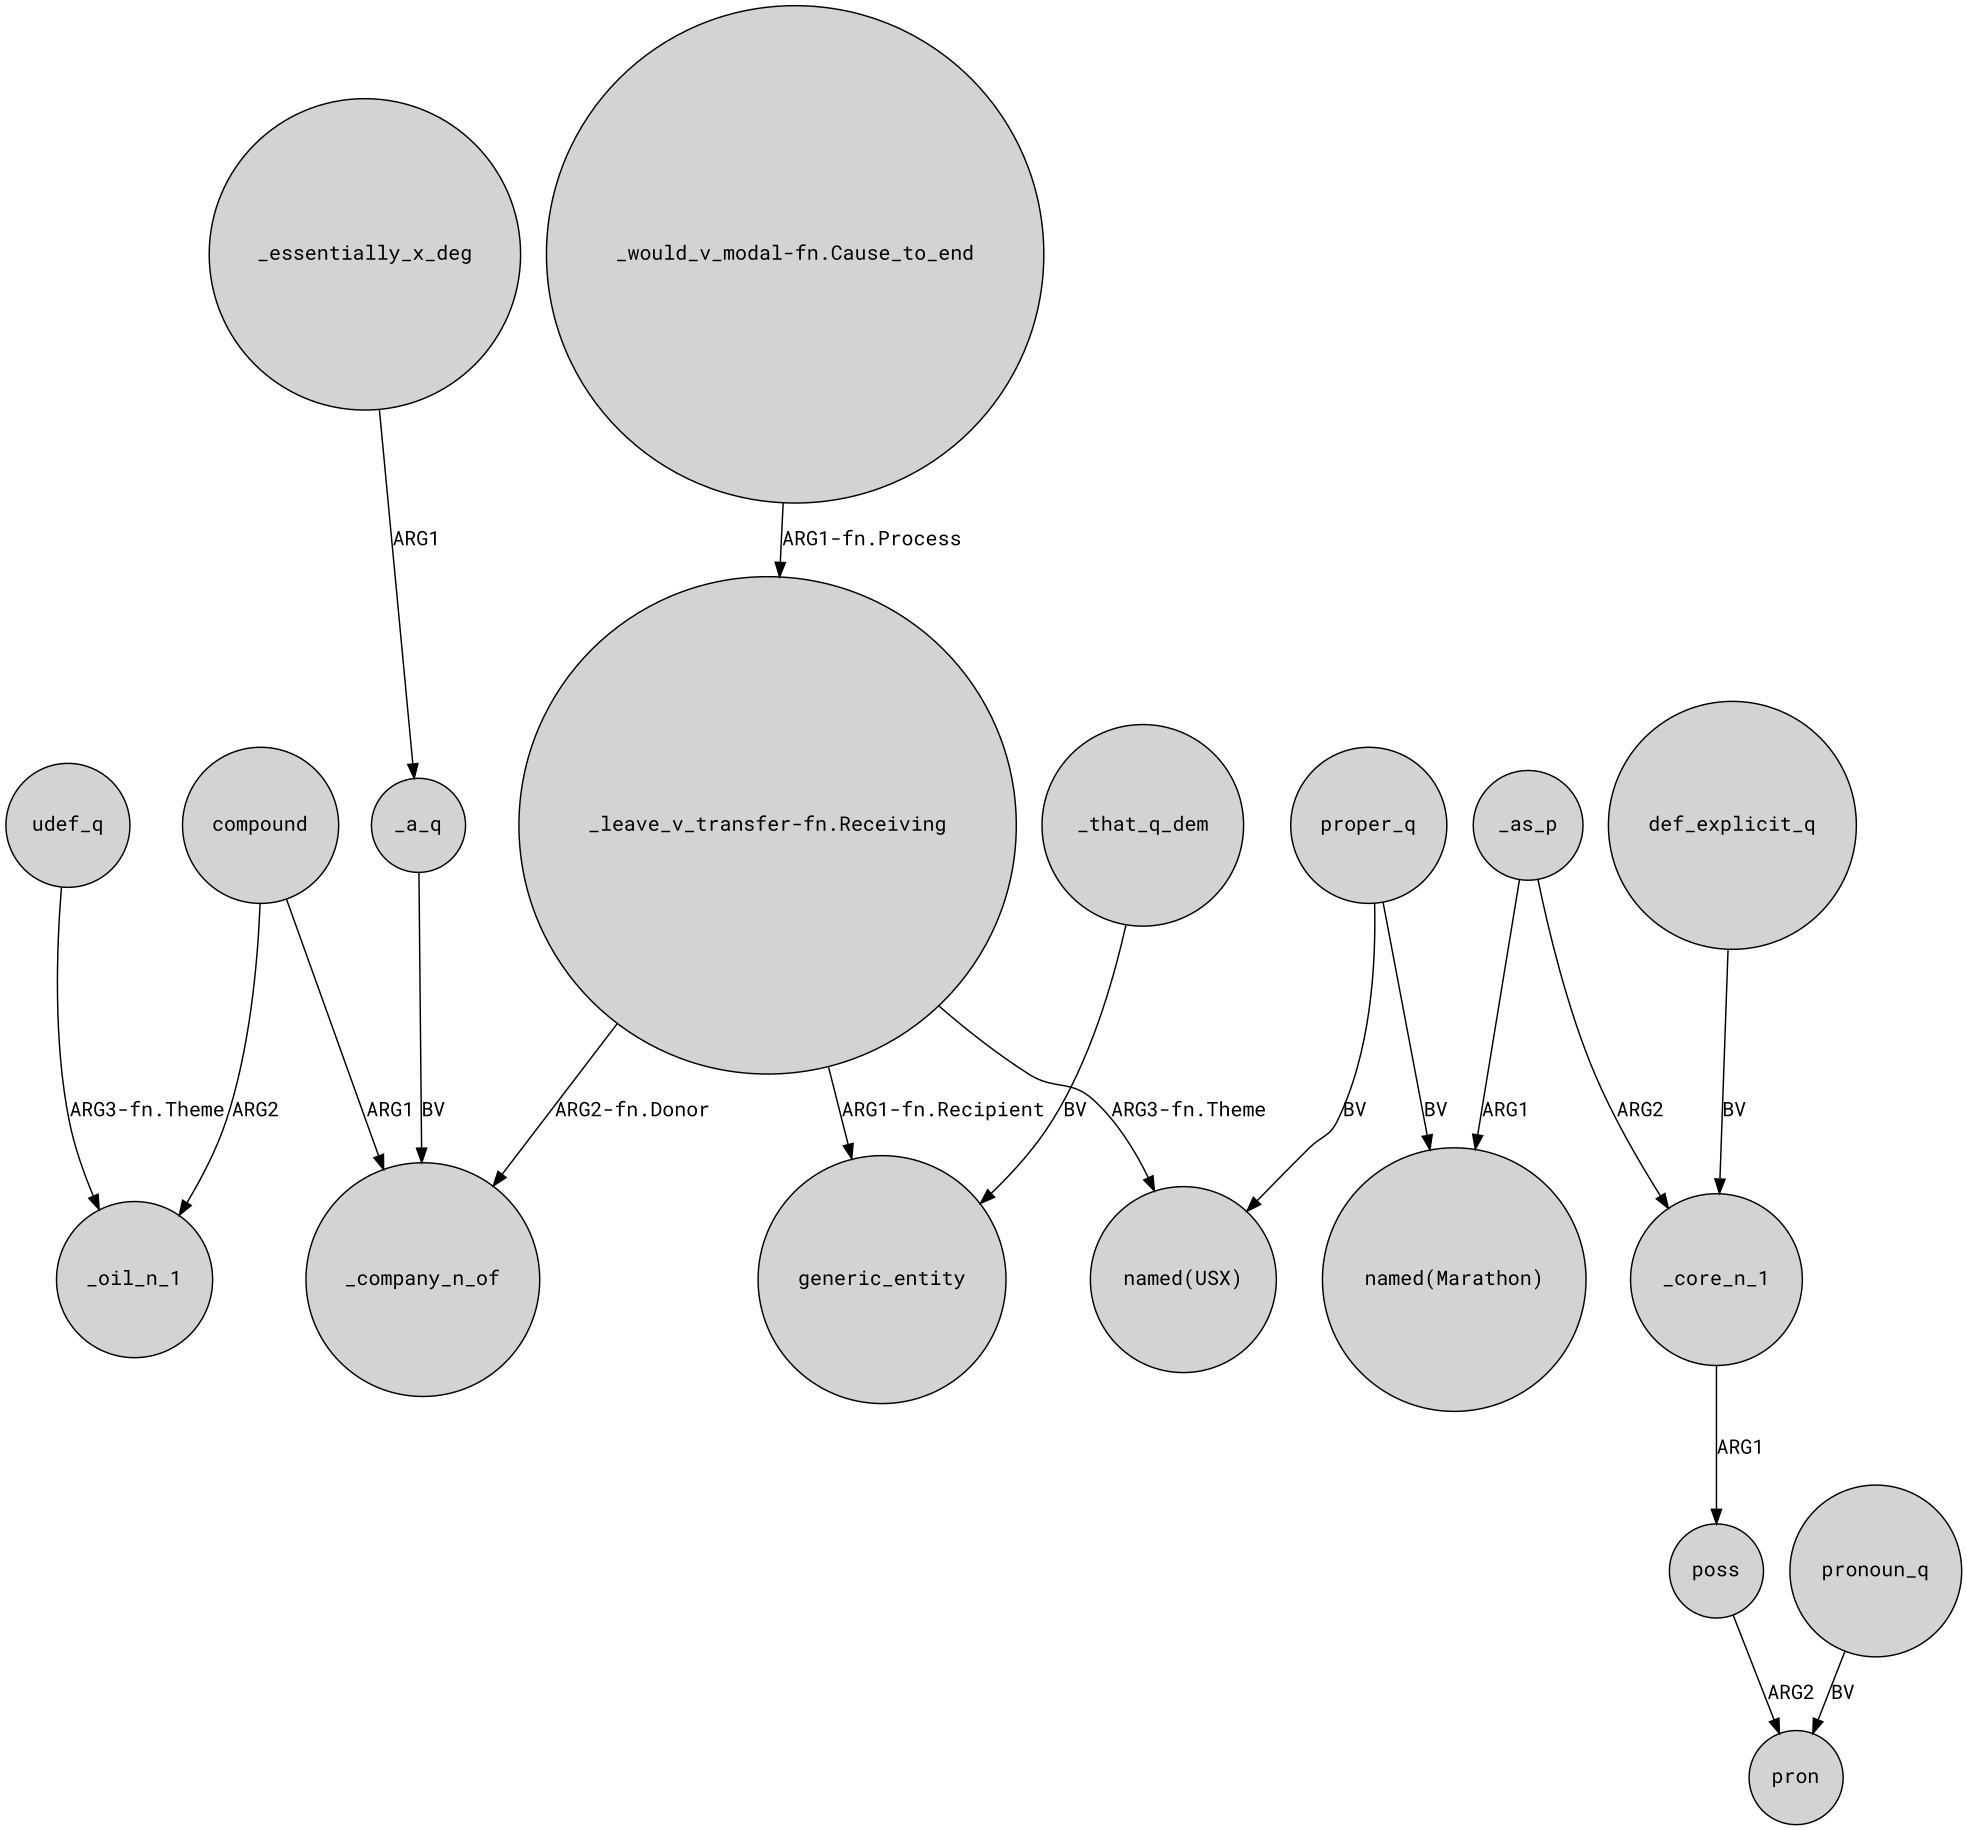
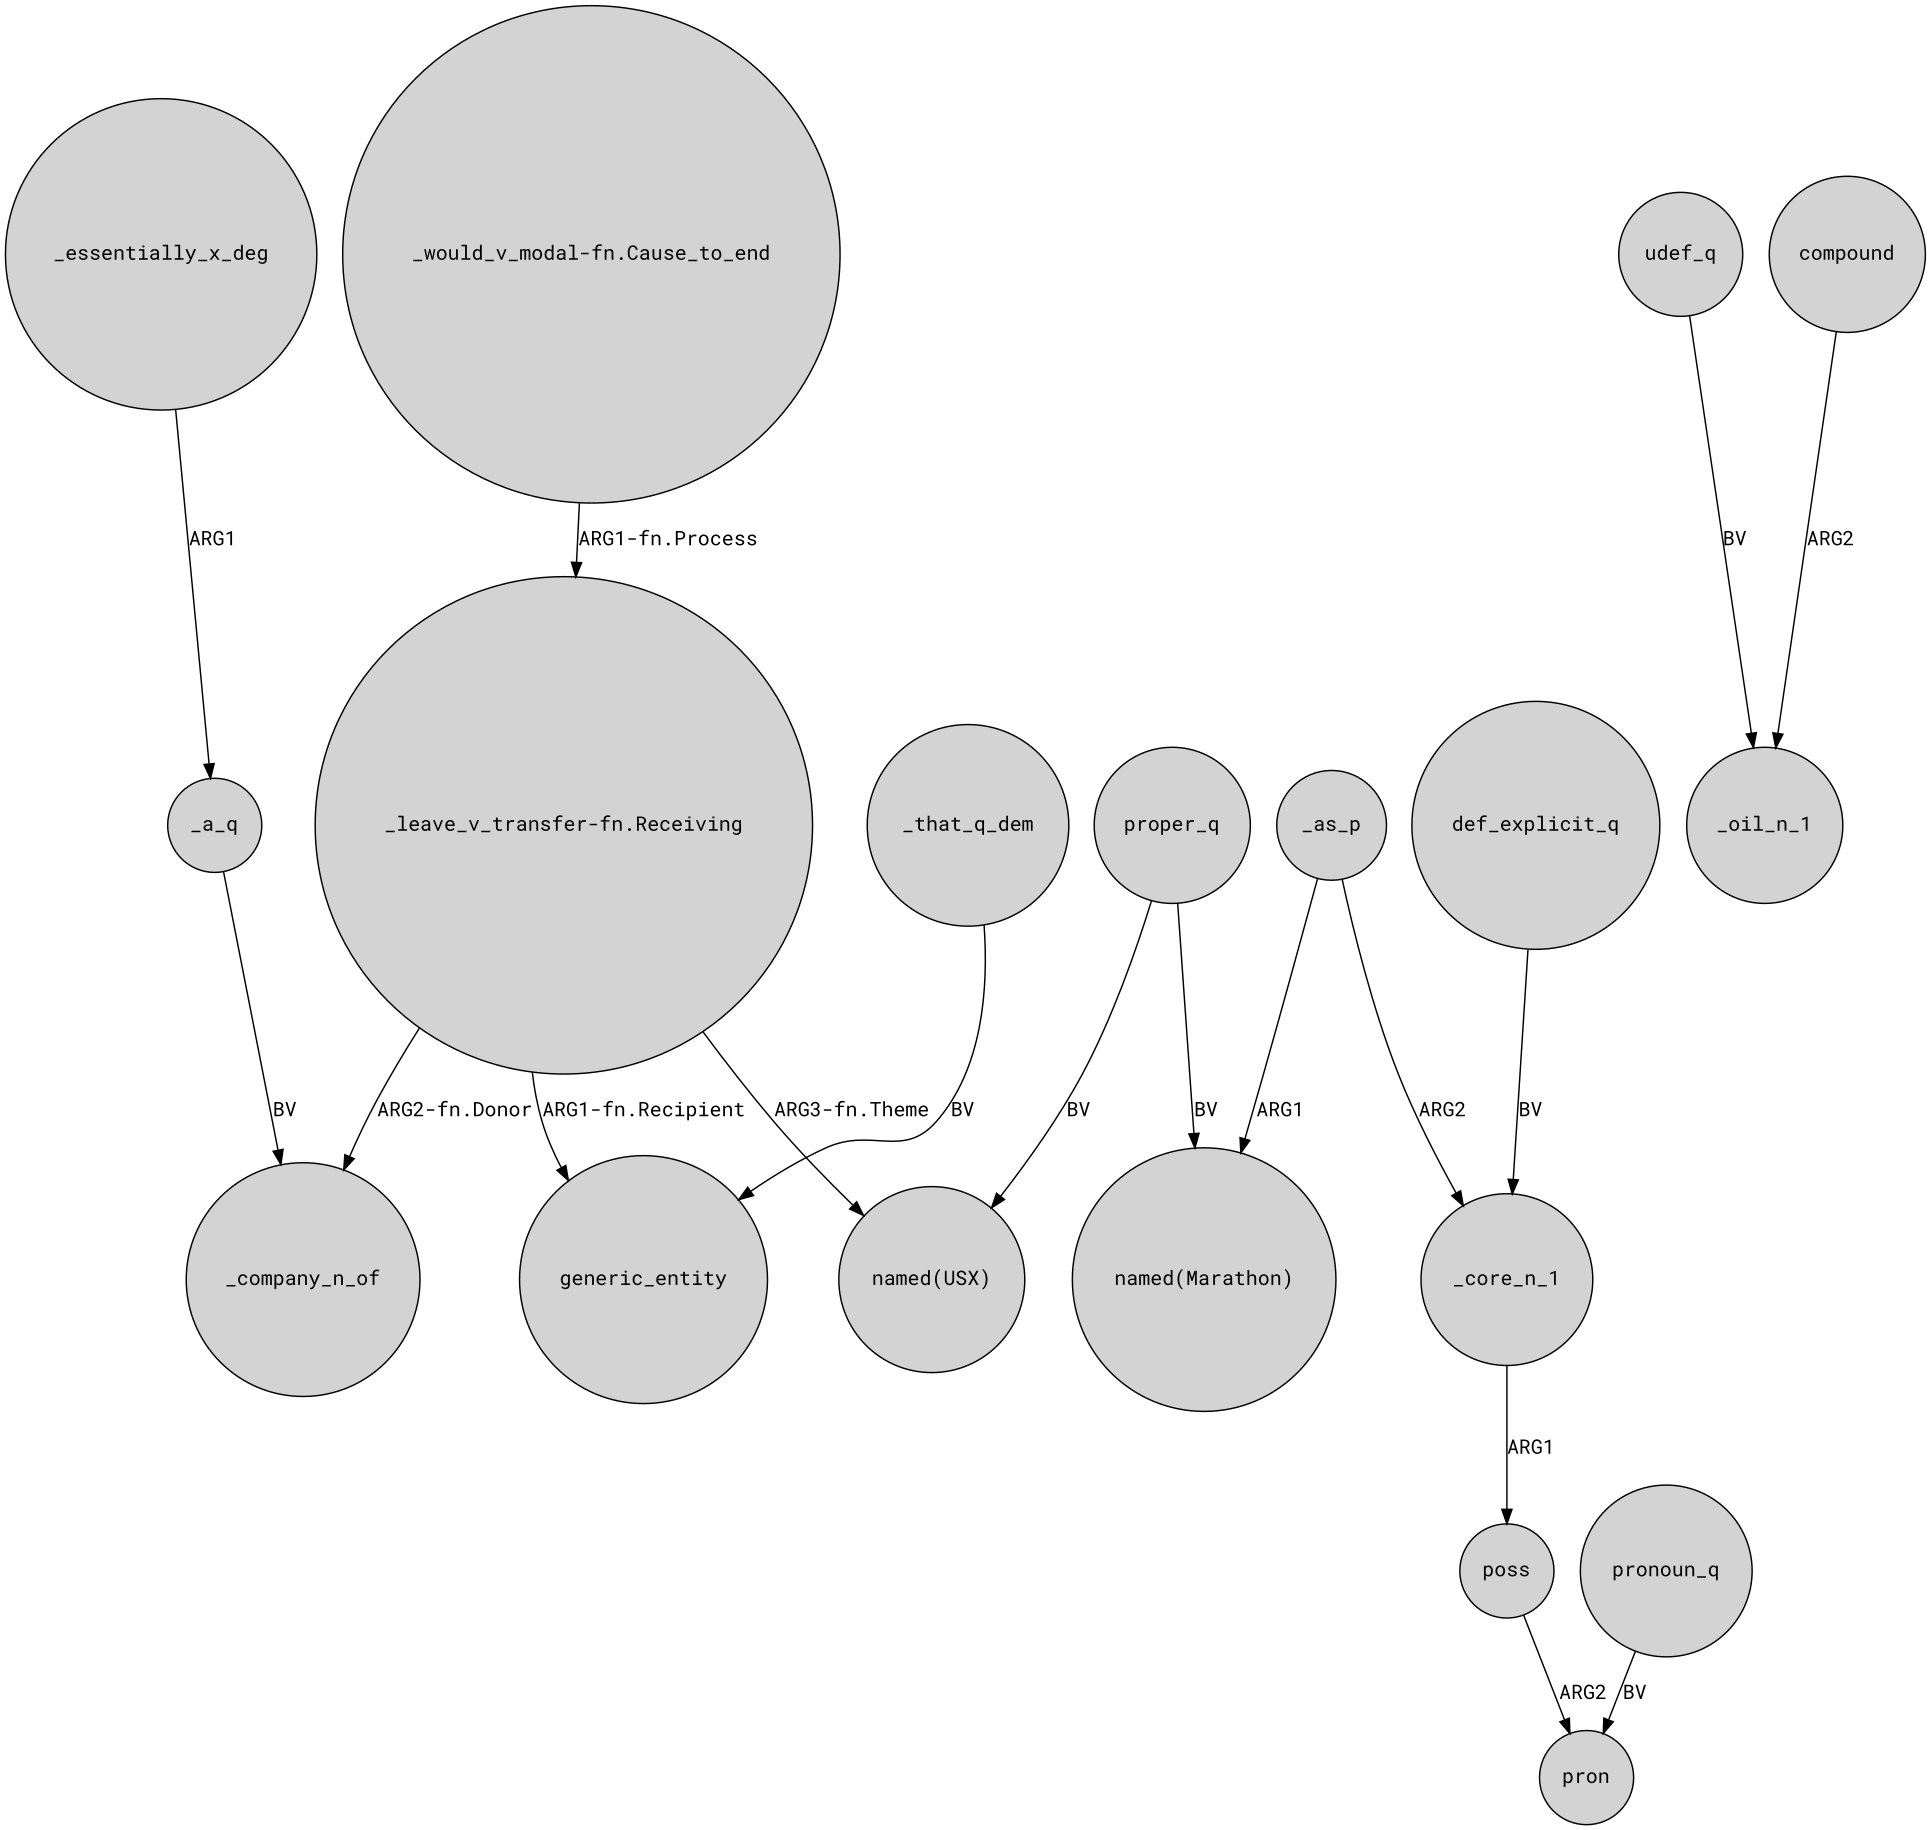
edge "compound" -> "_company_n_of": removed, label "ARG1"
edge "udef_q" -> "_oil_n_1": label "ARG3-fn.Theme" -> "BV"
